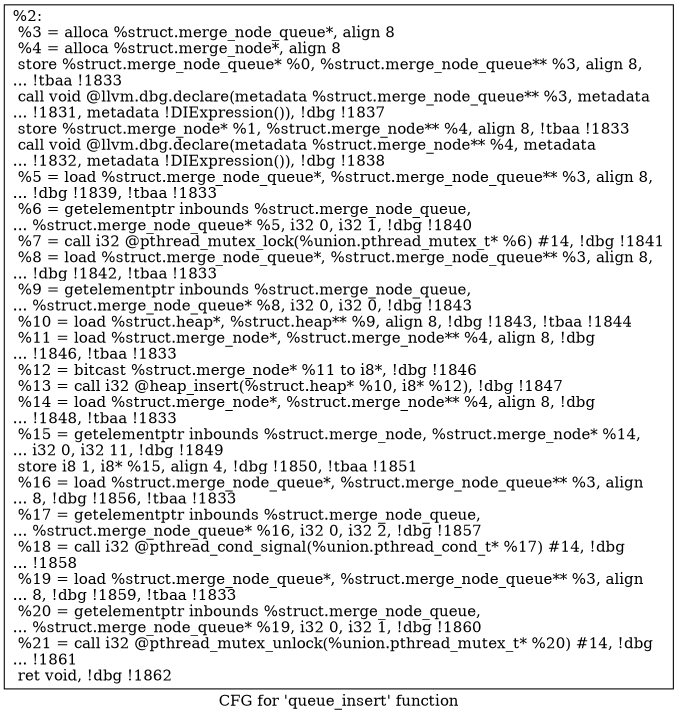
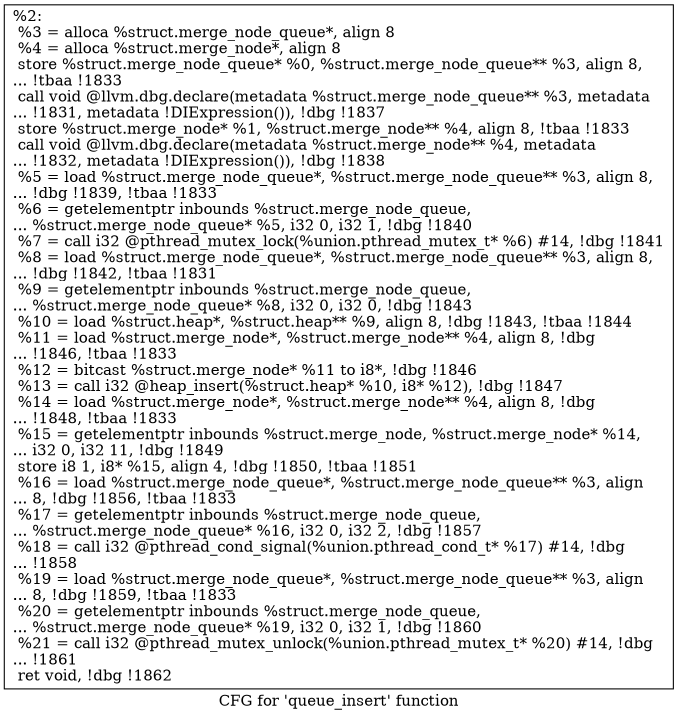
node "%2:": text "... !dbg !1842, !tbaa !1833" -> "... !dbg !1842, !tbaa !1831"
